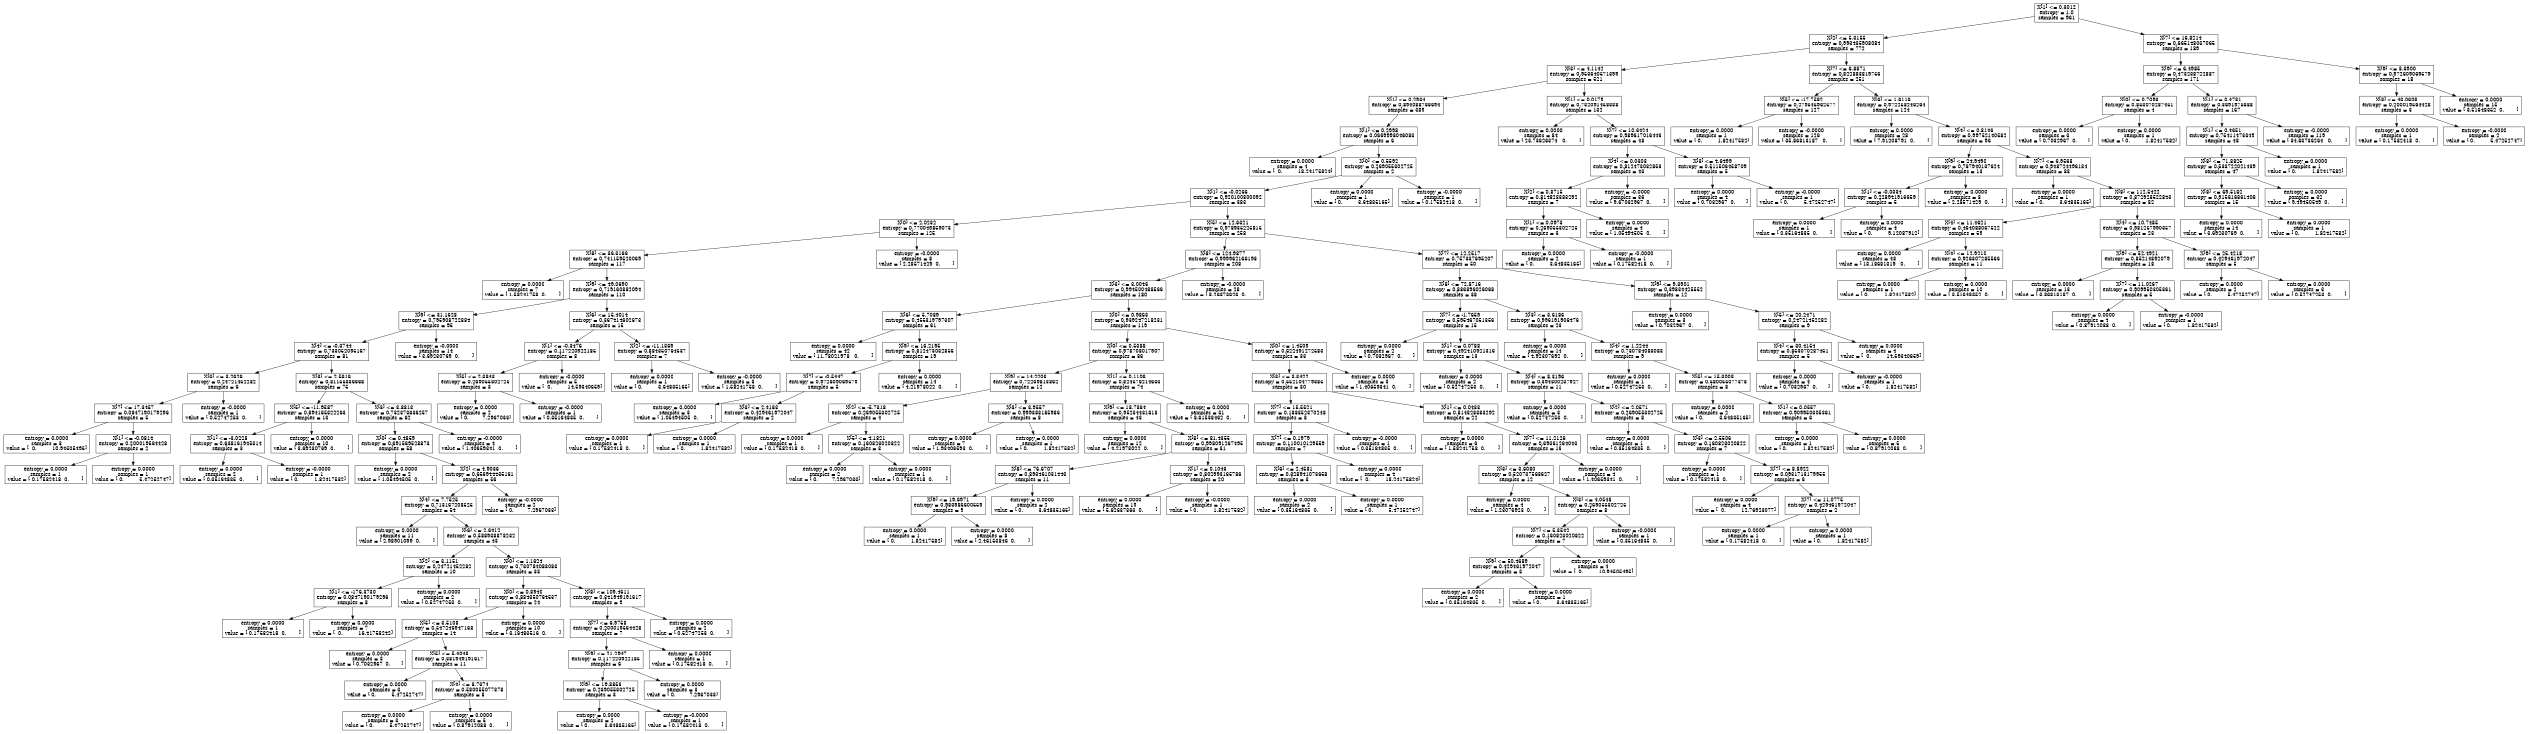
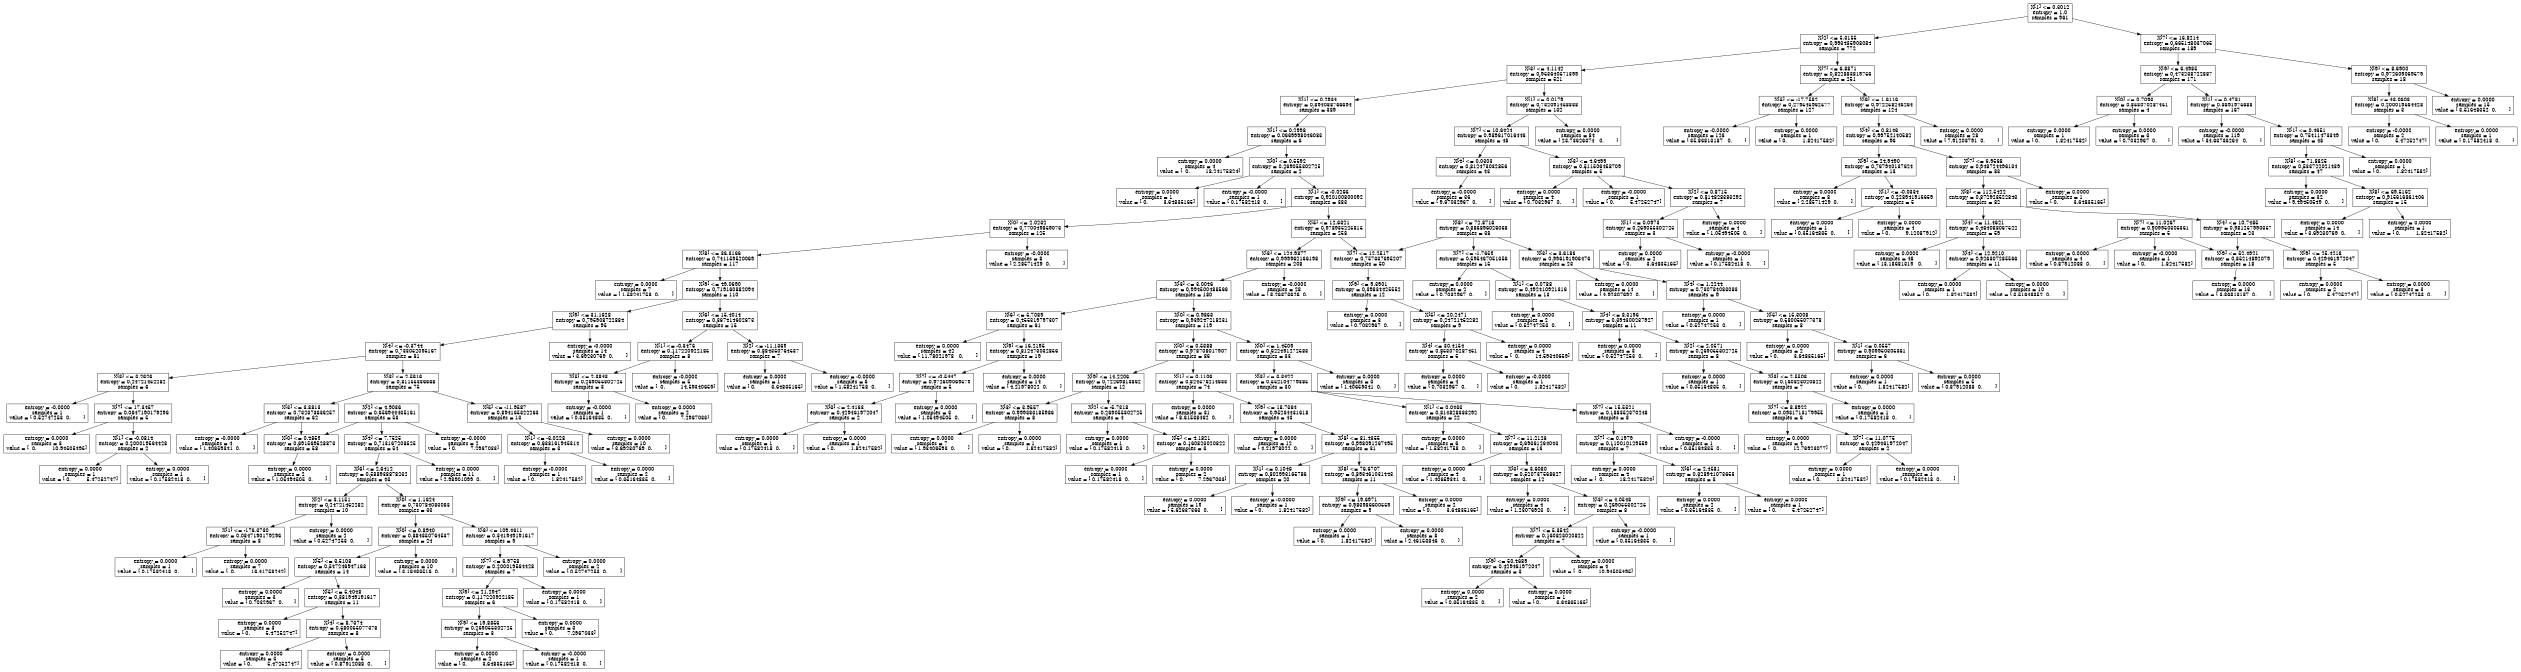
edge "X[4] <= 0.0303 entropy = 0.812473032856 samples = 43" -> "X[2] <= 0.8715 entropy = 0.814828383292 samples = 7": now "X[3] <= 4.6499 entropy = 0.511506458709 samples = 5" -> "X[2] <= 0.8715 entropy = 0.814828383292 samples = 7"
edge "X[7] <= 12.2517 entropy = 0.757337695207 samples = 50" -> "X[8] <= 72.8716 entropy = 0.886896026068 samples = 38": reversed
edge "X[9] <= 52.4921 entropy = 0.85214892079 samples = 18" -> "X[7] <= 11.0267 entropy = 0.909950305361 samples = 5": reversed
edge "X[0] <= 0.4859 entropy = 0.691569528873 samples = 58" -> "X[2] <= 4.9036 entropy = 0.656944435161 samples = 56": reversed
